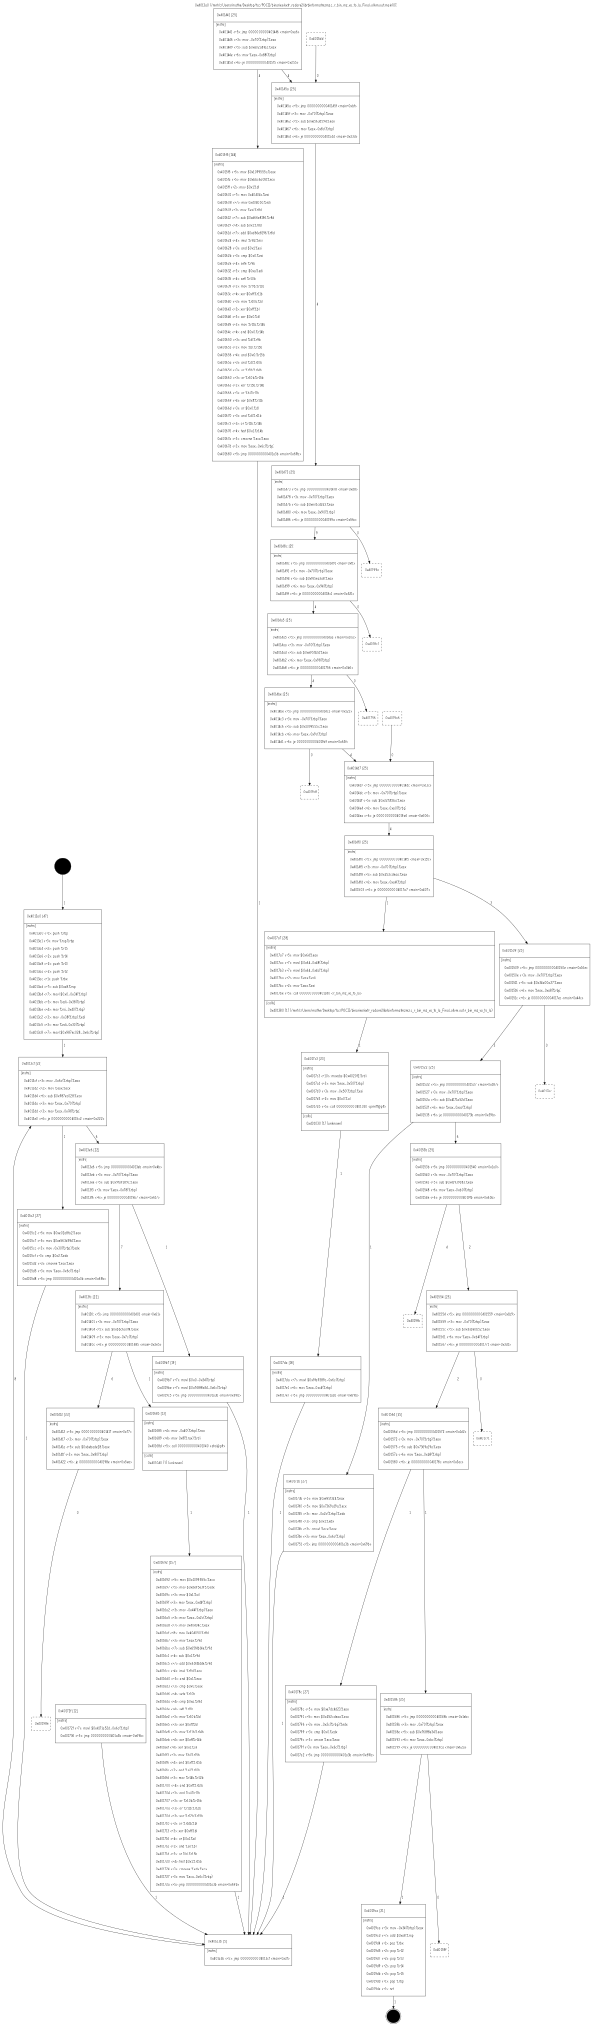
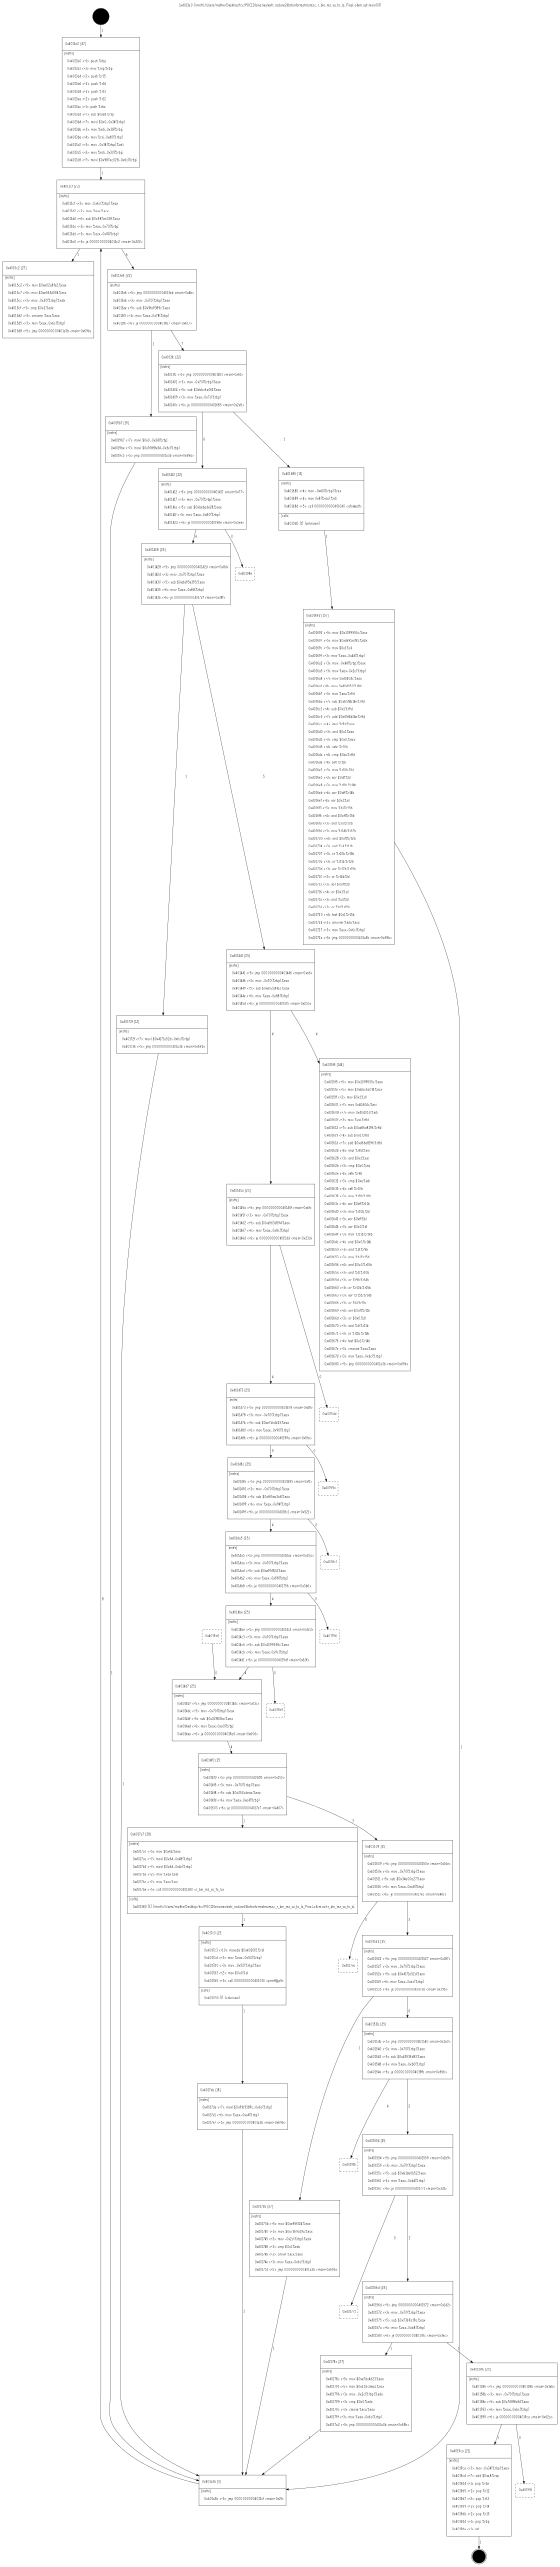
edge "0x4015dd" -> "0x40145a [25]": reversed
node "0x401428 [25]": added
edge "0x4015f5 [144]" -> "0x401a3b [5]": removed, label "1"
edge "0x4015c2 [27]" -> "0x401a3b [5]": removed, label "1"
